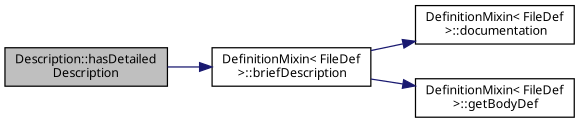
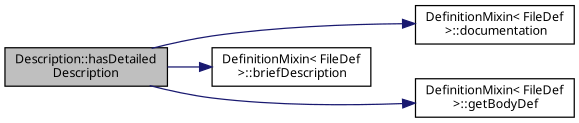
edge "DefinitionMixin< FileDef >::briefDescription" -> "DefinitionMixin< FileDef >::documentation": now "Description::hasDetailed Description" -> "DefinitionMixin< FileDef >::documentation"
edge "DefinitionMixin< FileDef >::briefDescription" -> "DefinitionMixin< FileDef >::getBodyDef": now "Description::hasDetailed Description" -> "DefinitionMixin< FileDef >::getBodyDef"
